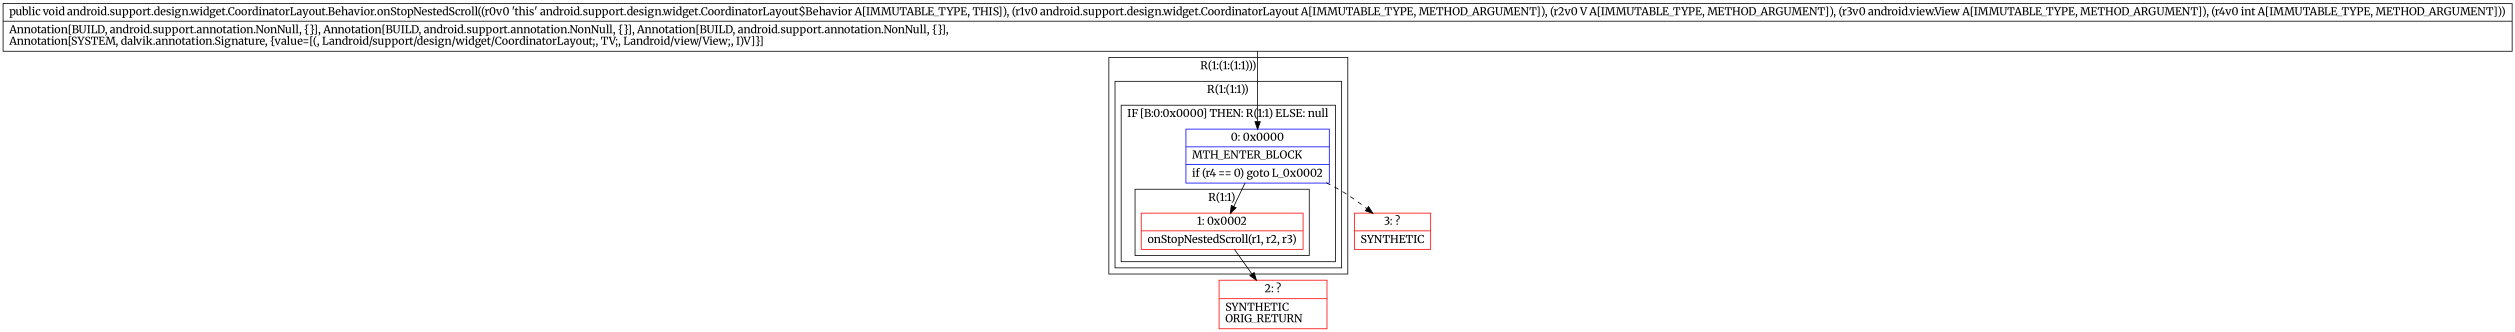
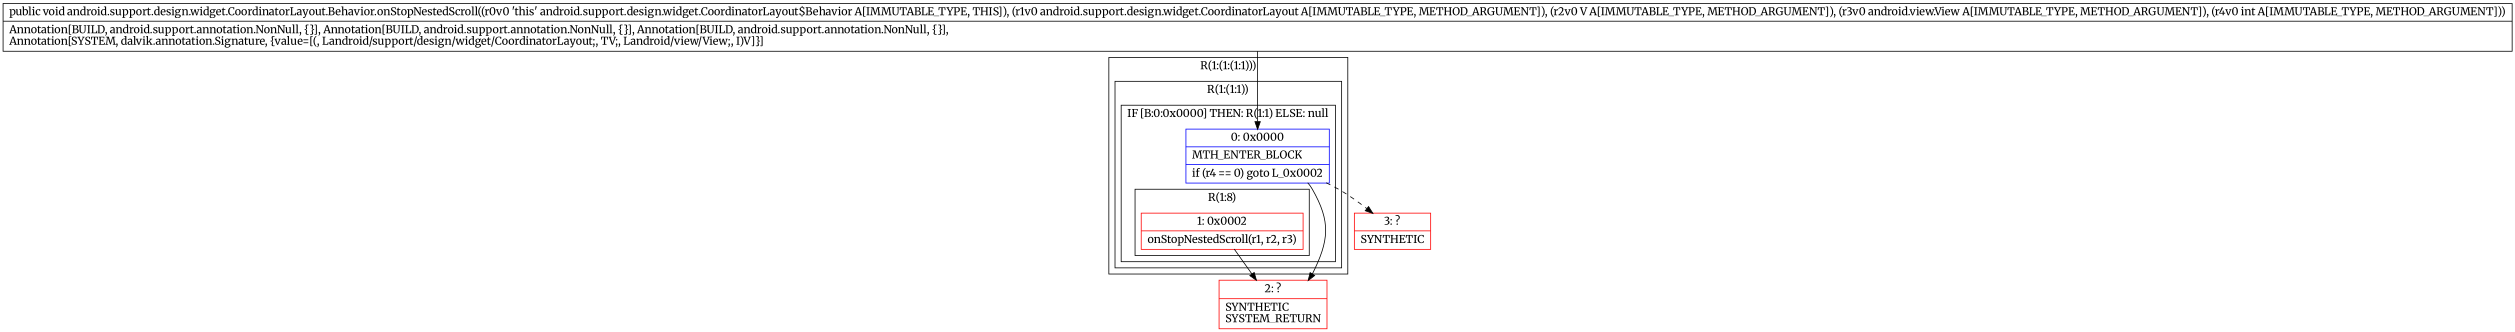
edge "0: 0x0000" -> "1: 0x0002": now "0: 0x0000" -> "2: ?"
cluster "R(1:1)": label "R(1:1)" -> "R(1:8)"
node "2: ?": text "ORIG_RETURN" -> "SYSTEM_RETURN"
